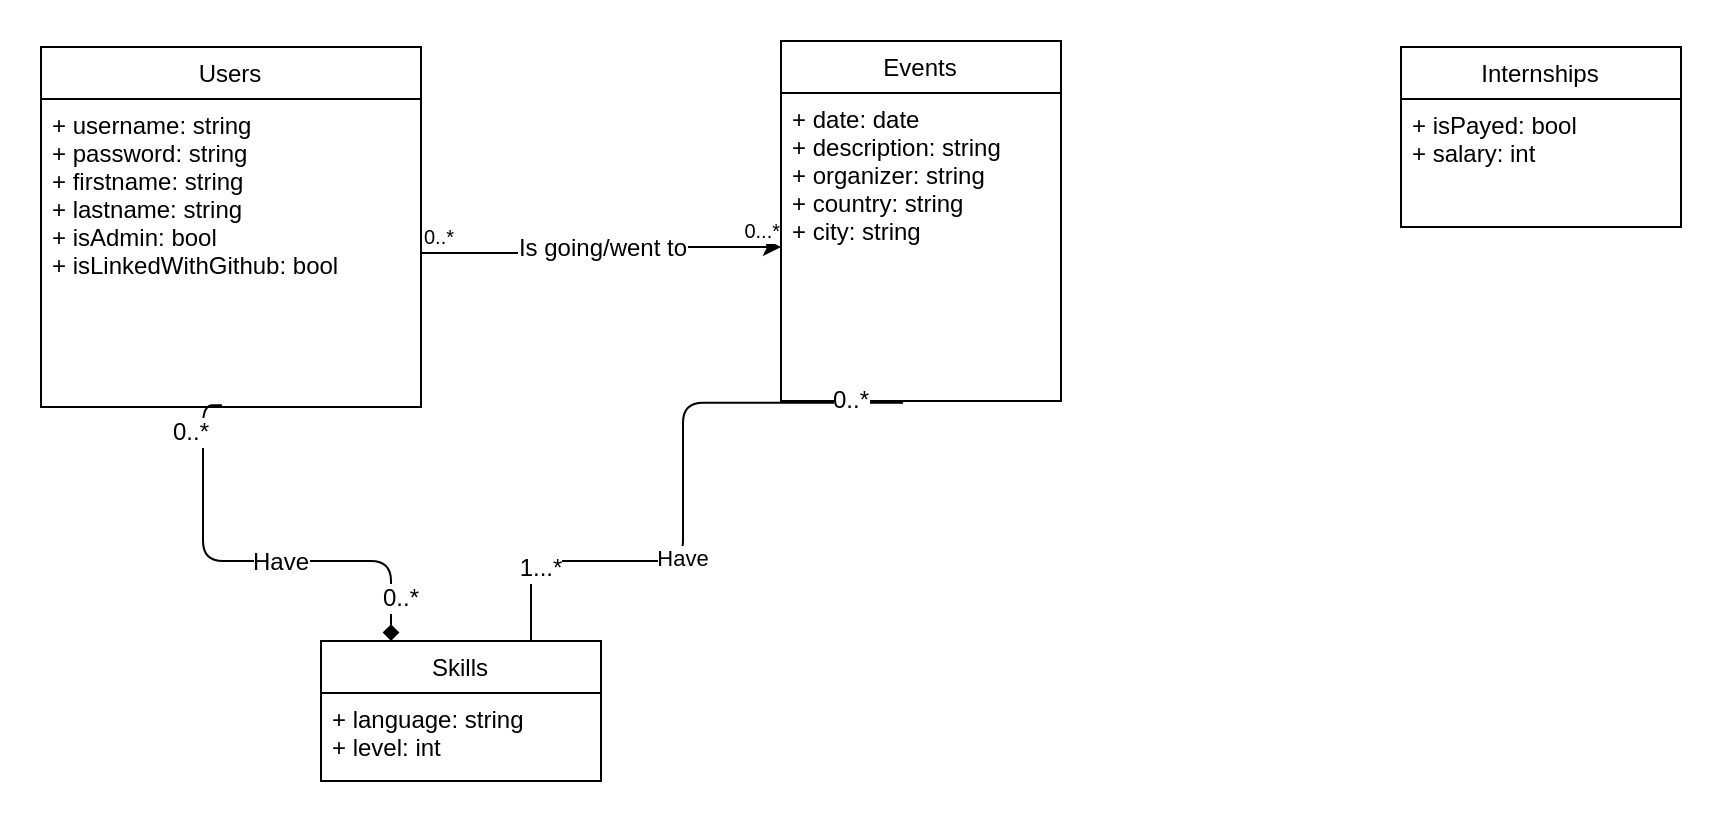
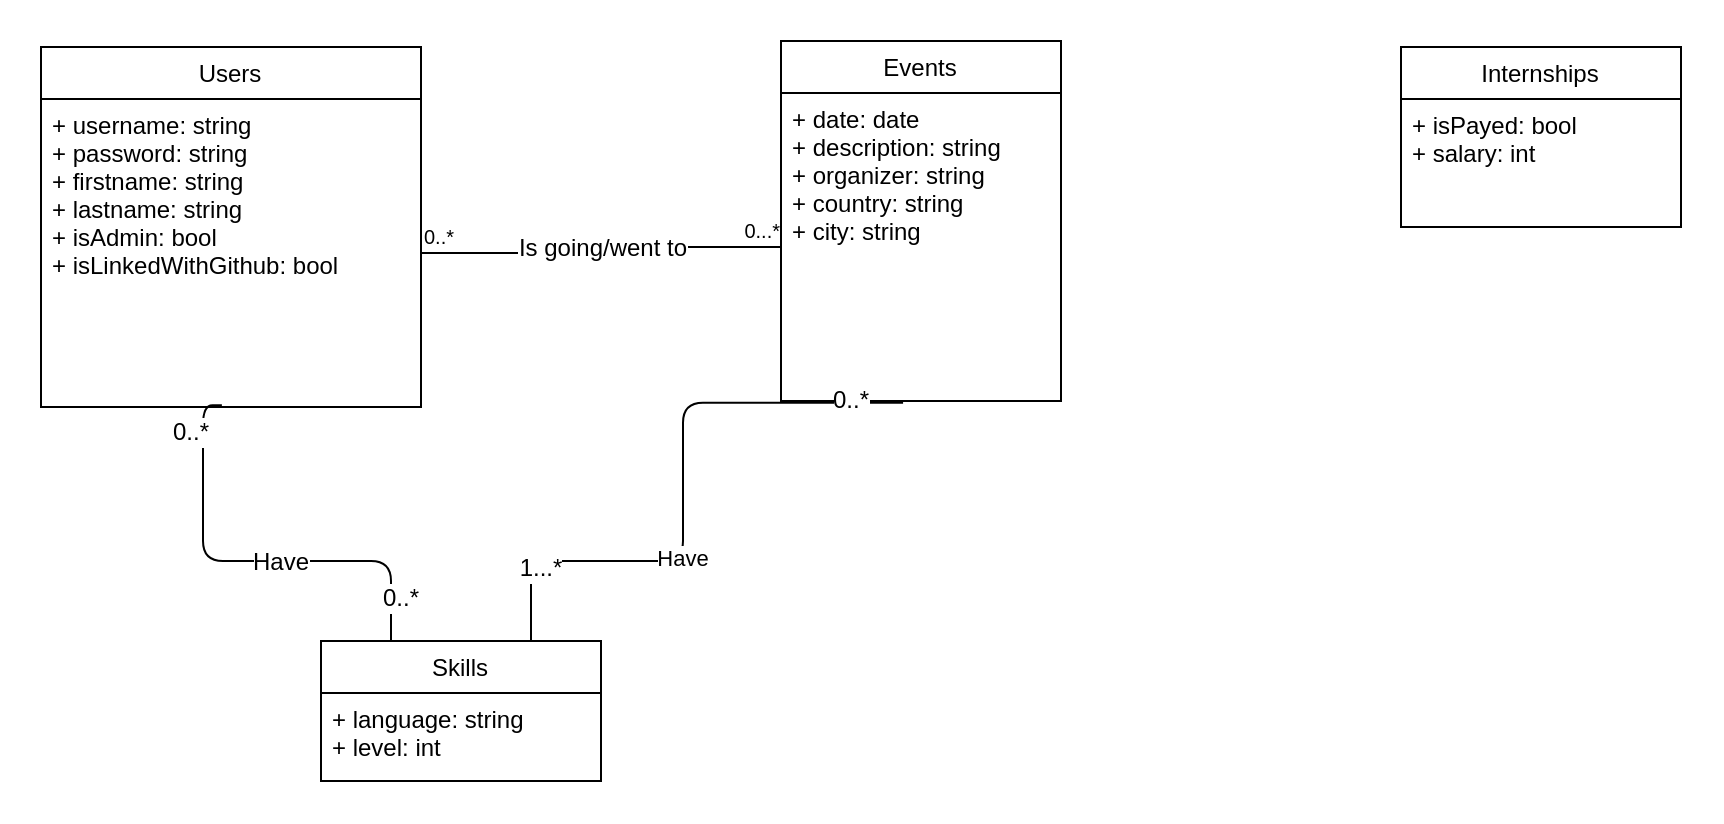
edge "+ username: string + password: string + firstname: string + lastname: string + isAdmin: bool + isLinkedWithGithub: bool" -> "+ date: date + description: string + organizer: string + country: string + city: string": arrowhead classic -> none
edge "+ username: string + password: string + firstname: string + lastname: string + isAdmin: bool + isLinkedWithGithub: bool" -> "Skills": arrowhead diamond -> none
